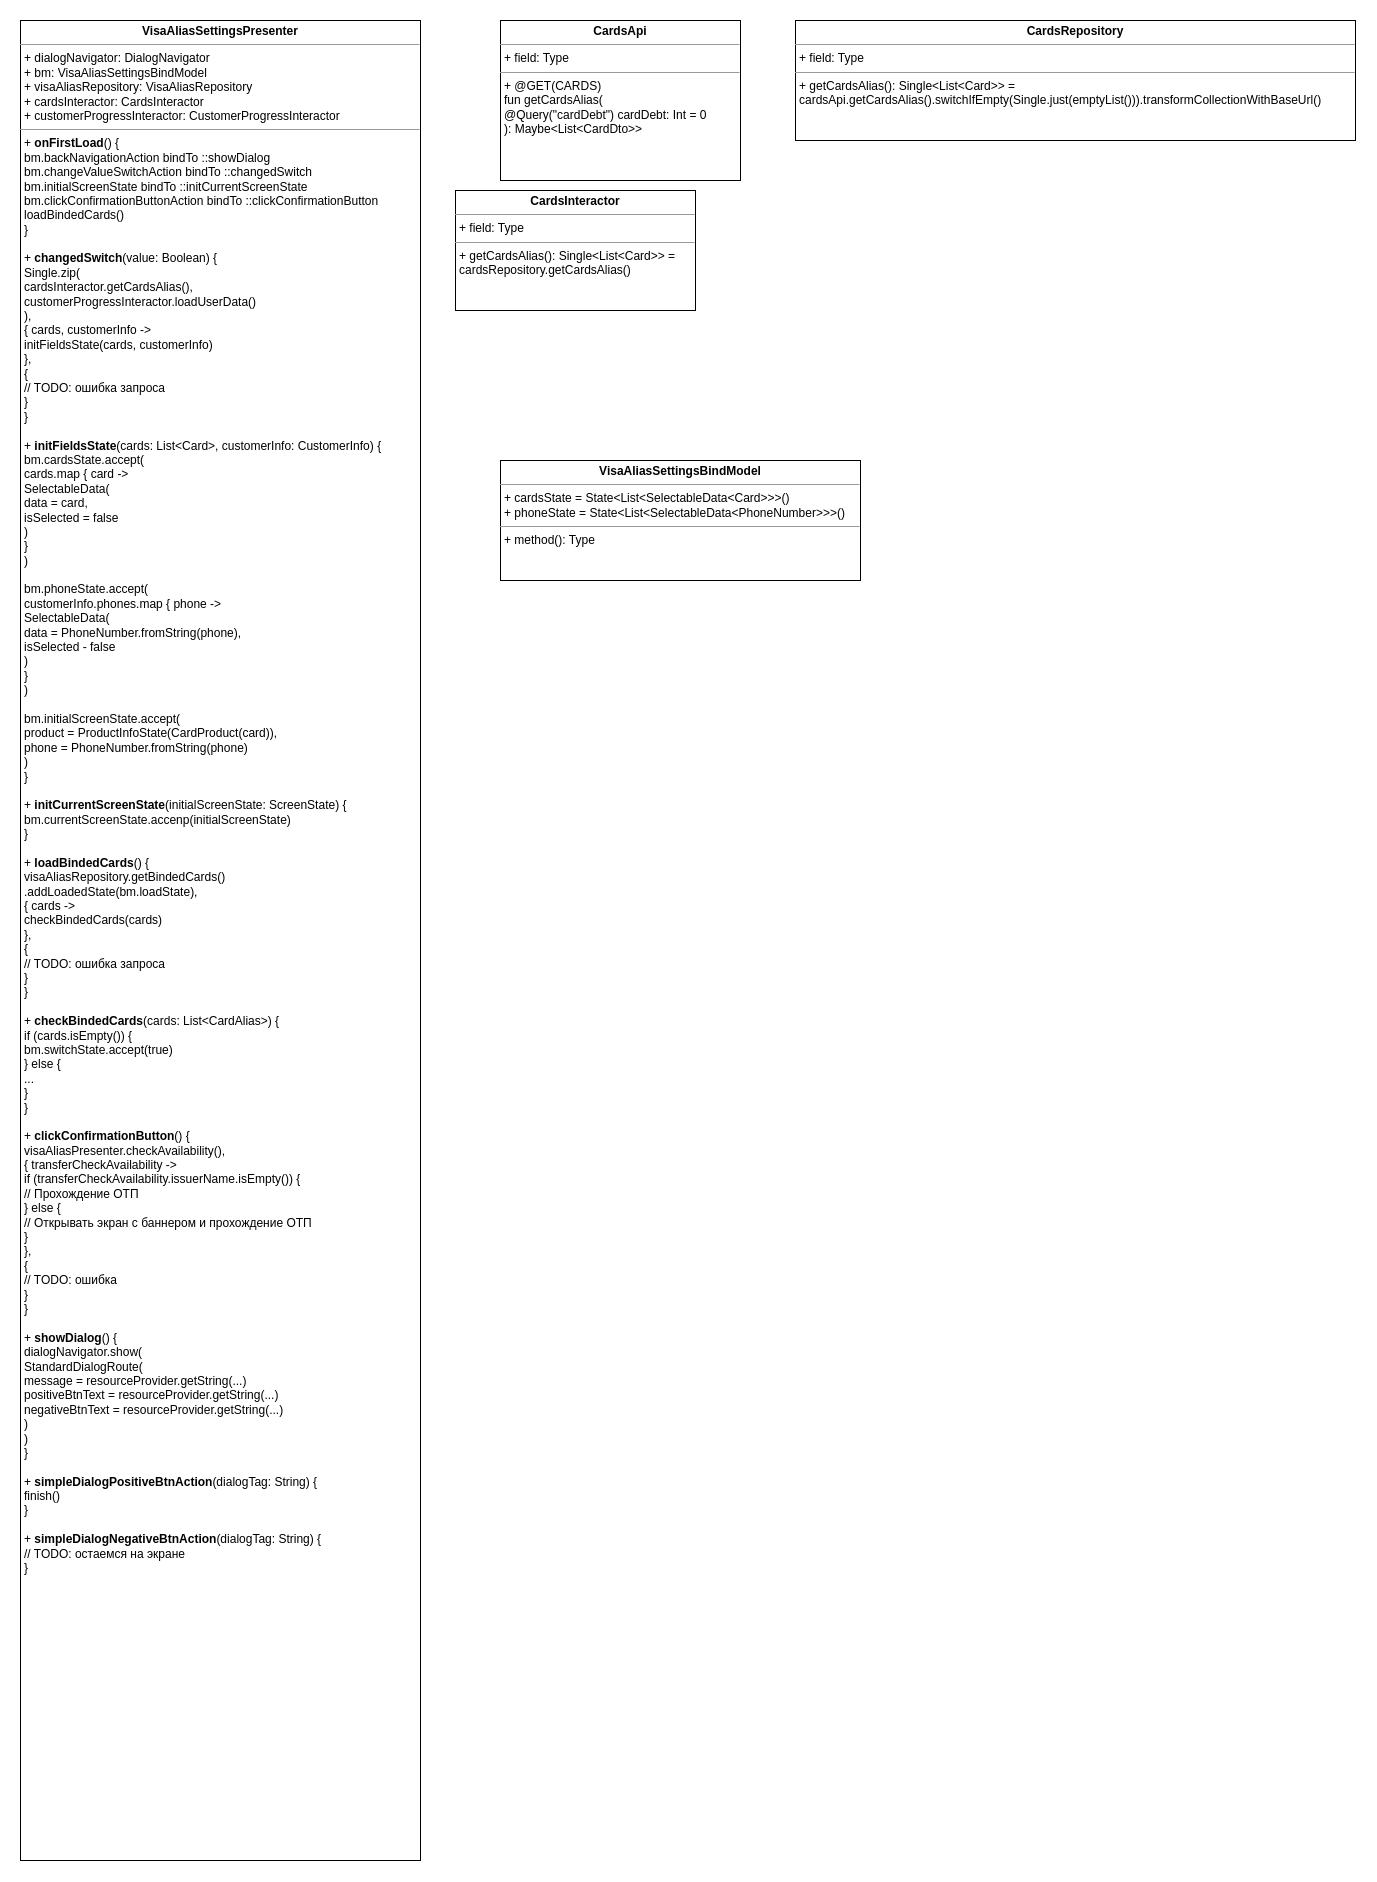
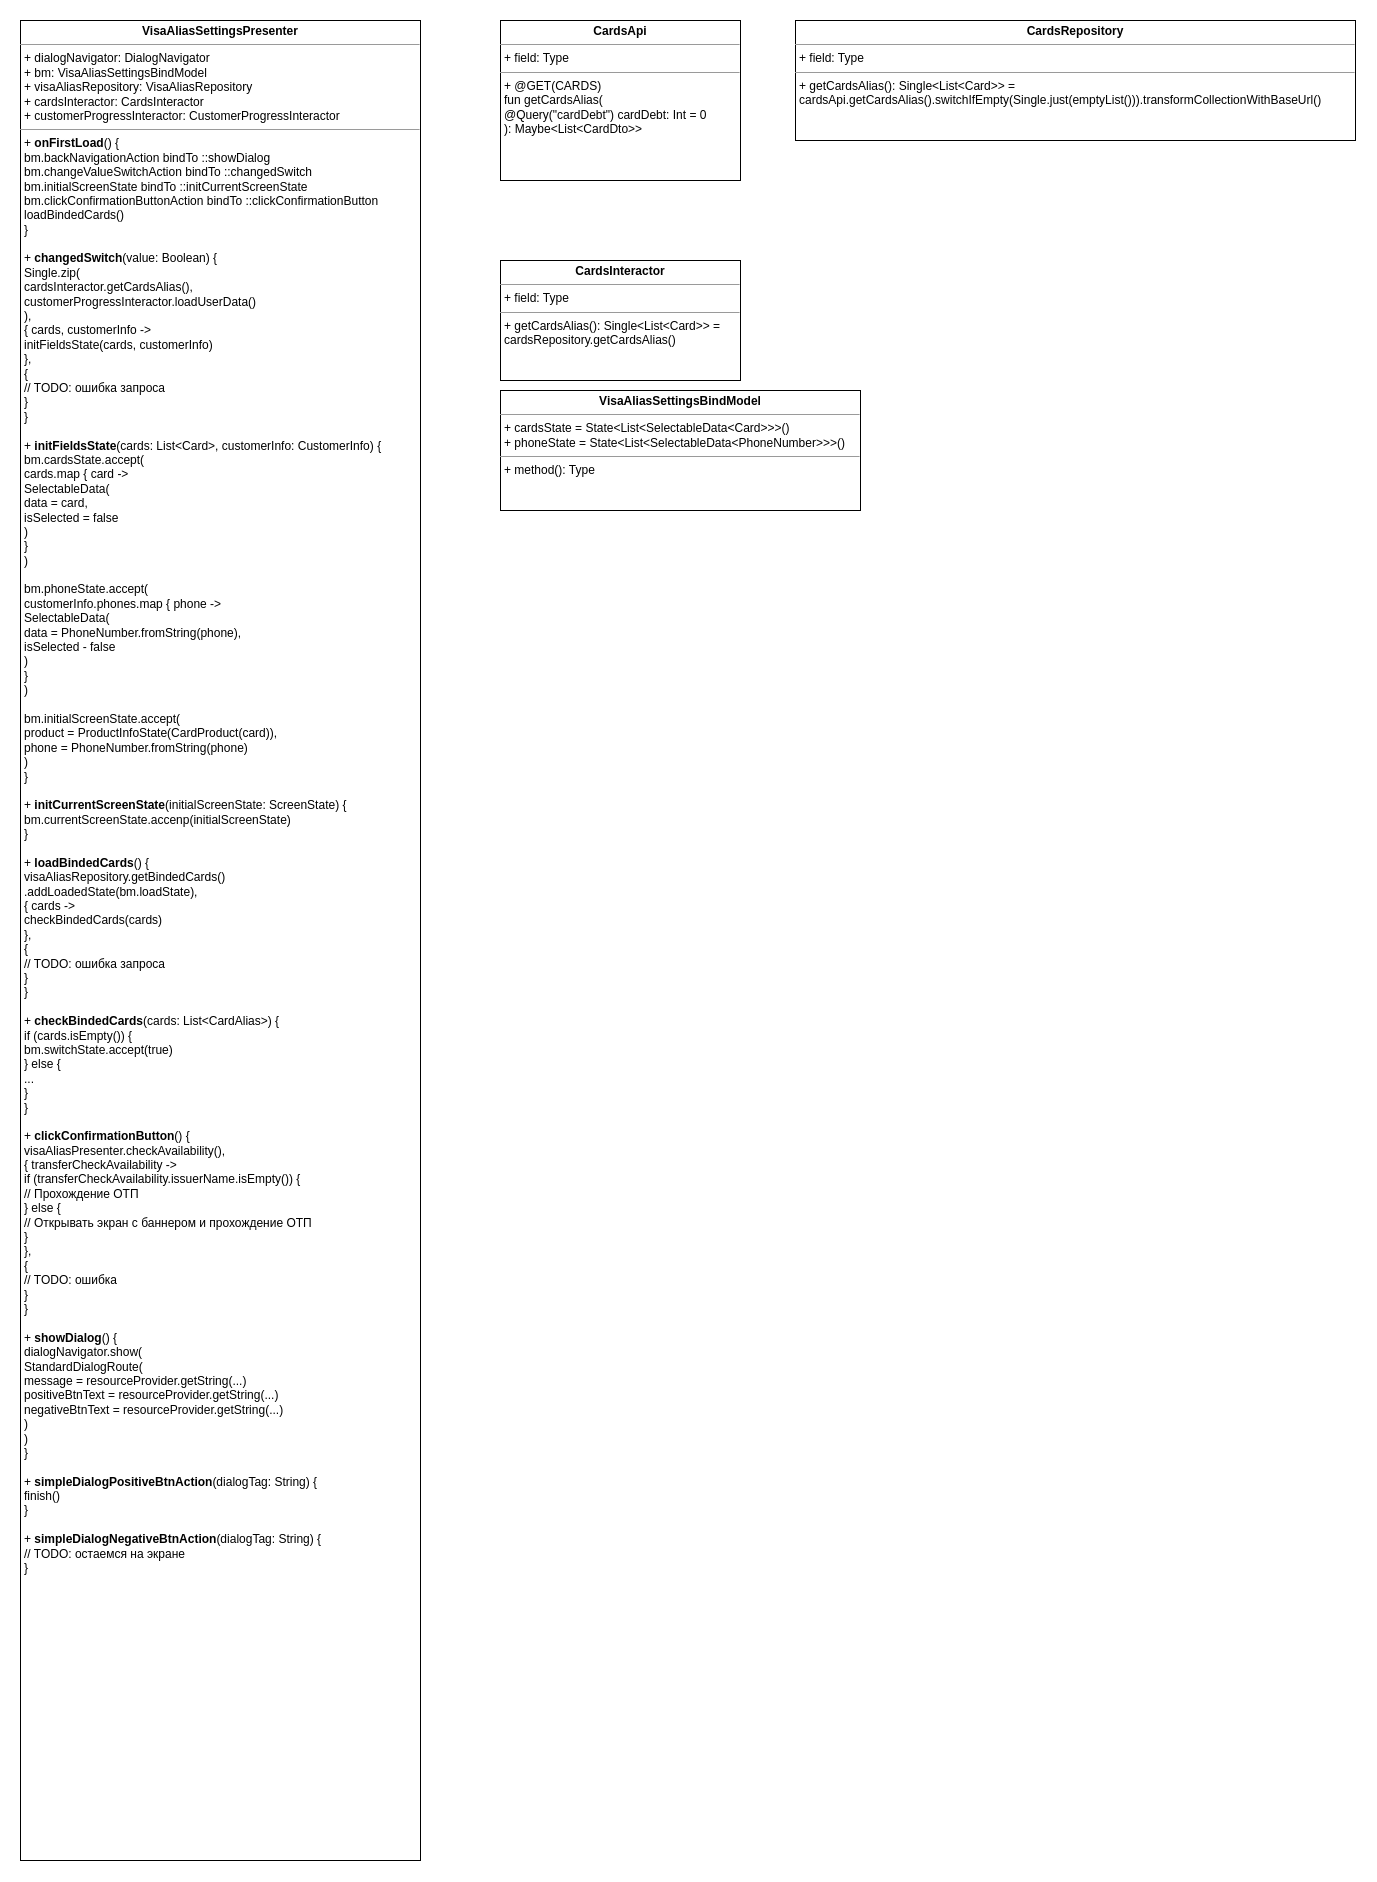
node "CardsInteractor + field: Type + getCardsAlias(): Single<List<Card>> = cardsRepository.getCardsAlias()": moved (576, 251) -> (621, 321)
node "VisaAliasSettingsBindModel + cardsState = State<List<SelectableData<Card>>>() + phoneState = State<List<SelectableData<PhoneNumber>>>() + method(): Type": moved (681, 521) -> (681, 451)
